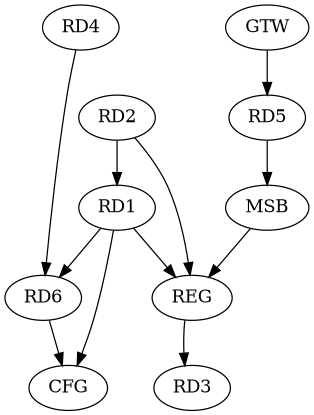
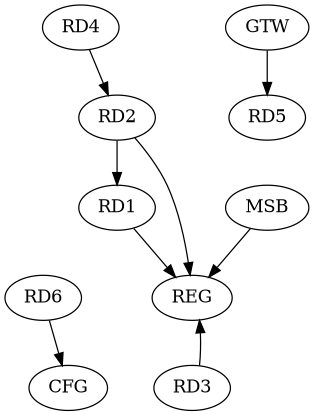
edge "RD4" -> "RD6": now "RD4" -> "RD2"
edge "RD5" -> "MSB": removed
edge "RD1" -> "RD6": removed
edge "RD1" -> "CFG": removed
edge "REG" -> "RD3": reversed
